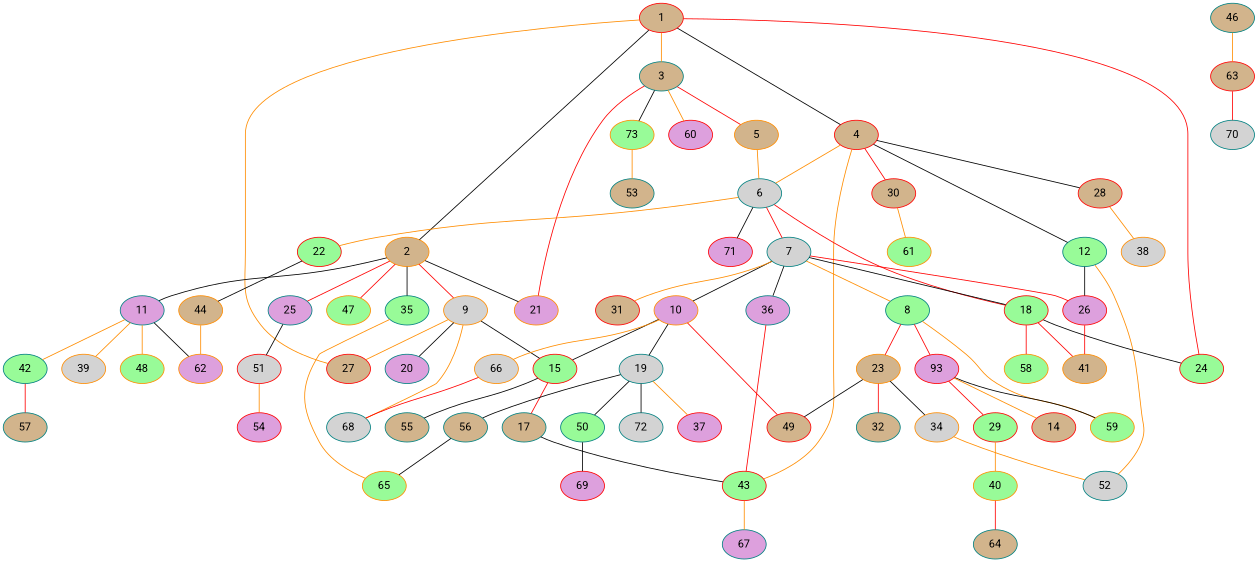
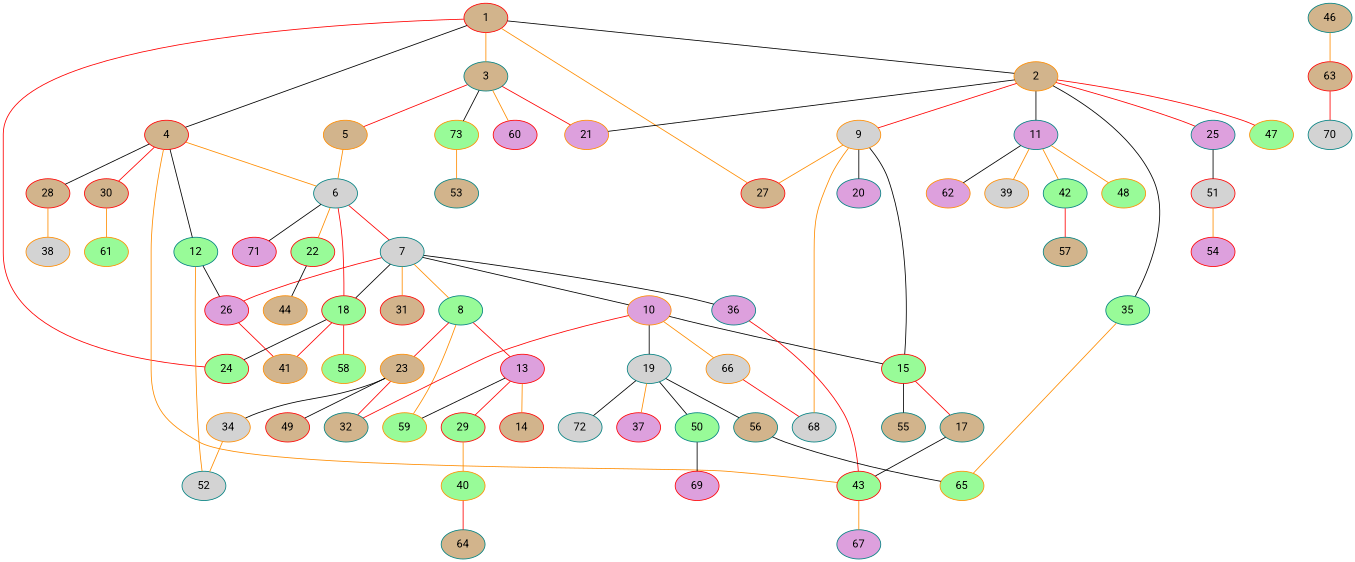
edge "44" -- "62": removed
edge "10" -- "49": now "10" -- "32"
node "93": label "93" -> "13"
